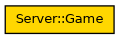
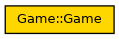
node "Server::Game": label "Server::Game" -> "Game::Game"
